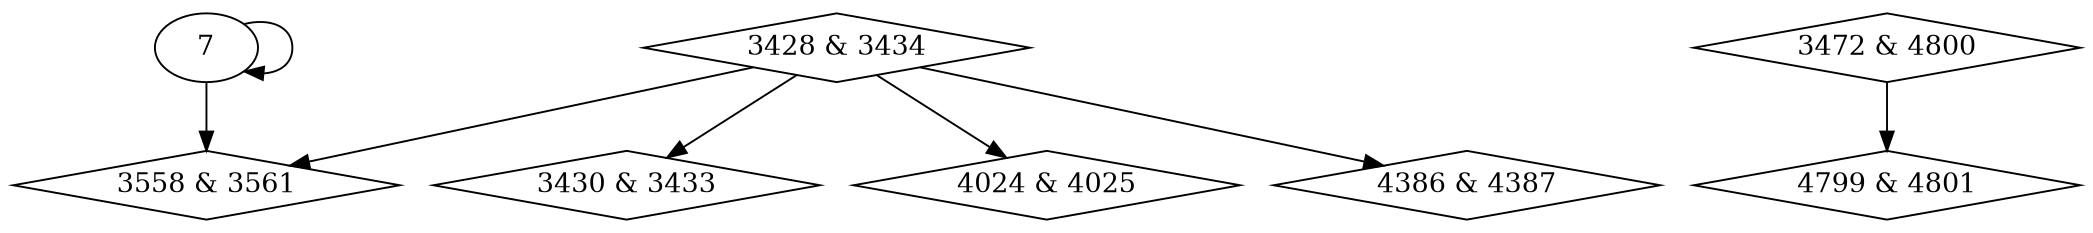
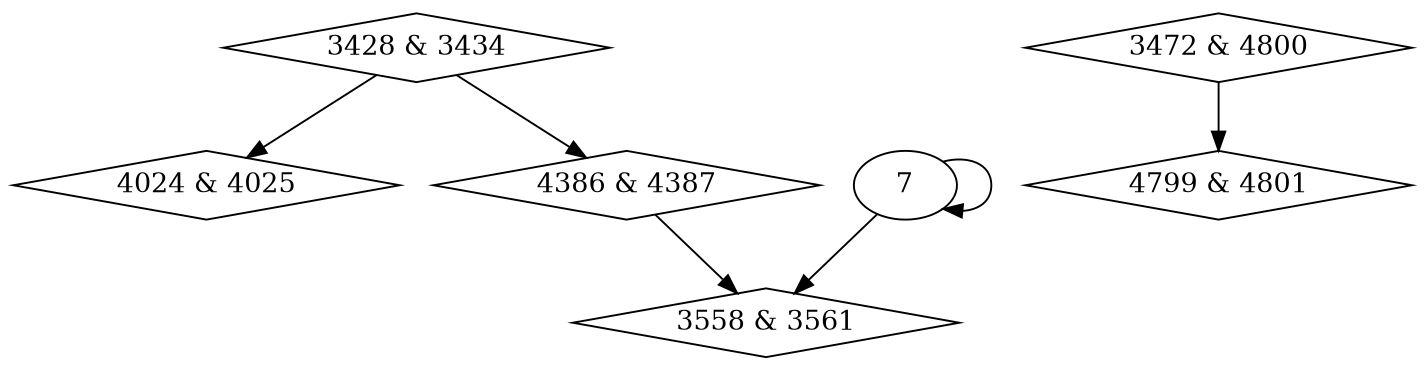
edge "3428 & 3434" -> "3558 & 3561": now "4386 & 4387" -> "3558 & 3561"
node "3430 & 3433": removed
